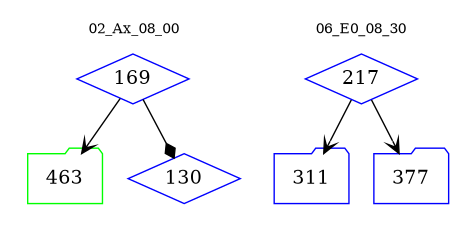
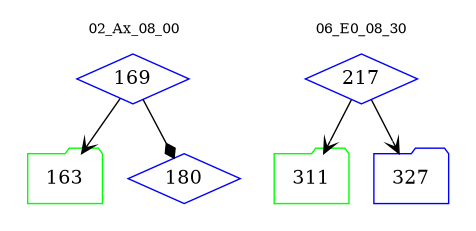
node "463": label "463" -> "163"
node "130": label "130" -> "180"
node "311": color blue -> green
node "377": label "377" -> "327"
